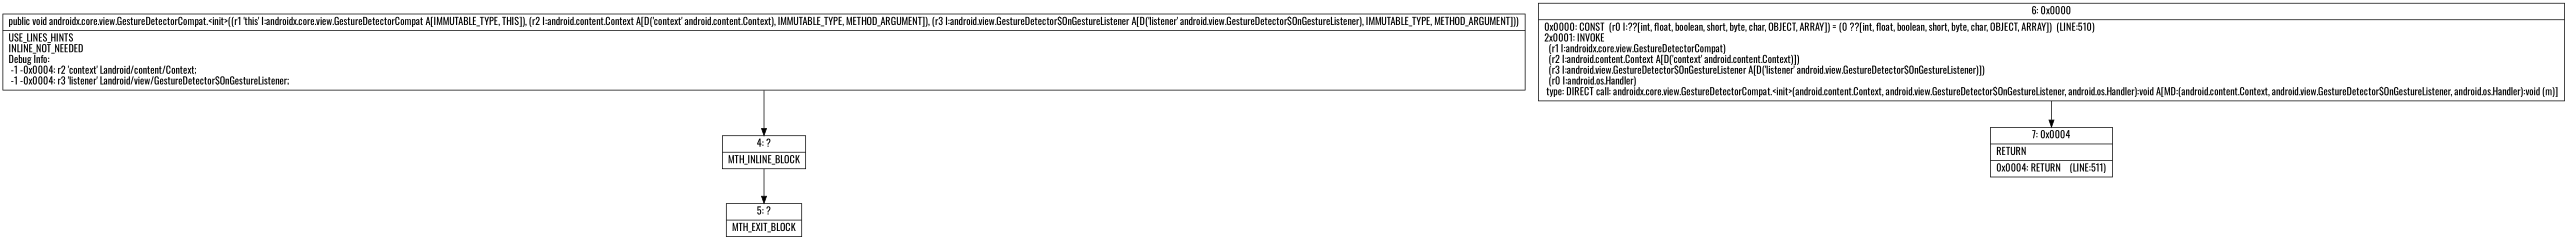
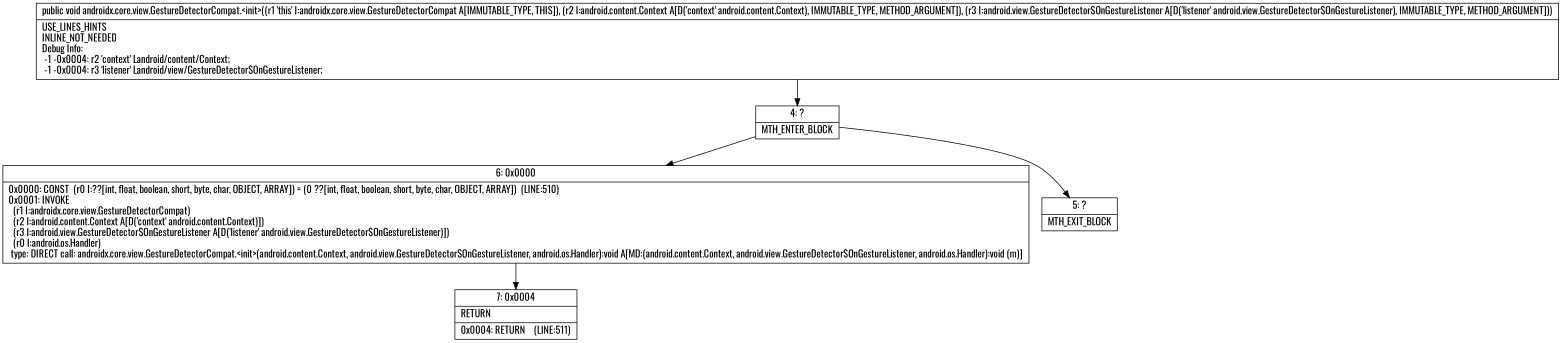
node "6: 0x0000": text "2x0001: INVOKE" -> "0x0001: INVOKE"
edge "4: ?" -> "6: 0x0000": added
node "4: ?": text "MTH_INLINE_BLOCK" -> "MTH_ENTER_BLOCK"
